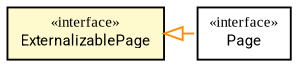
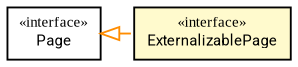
edge "Page" -> "ExternalizablePage": reversed
